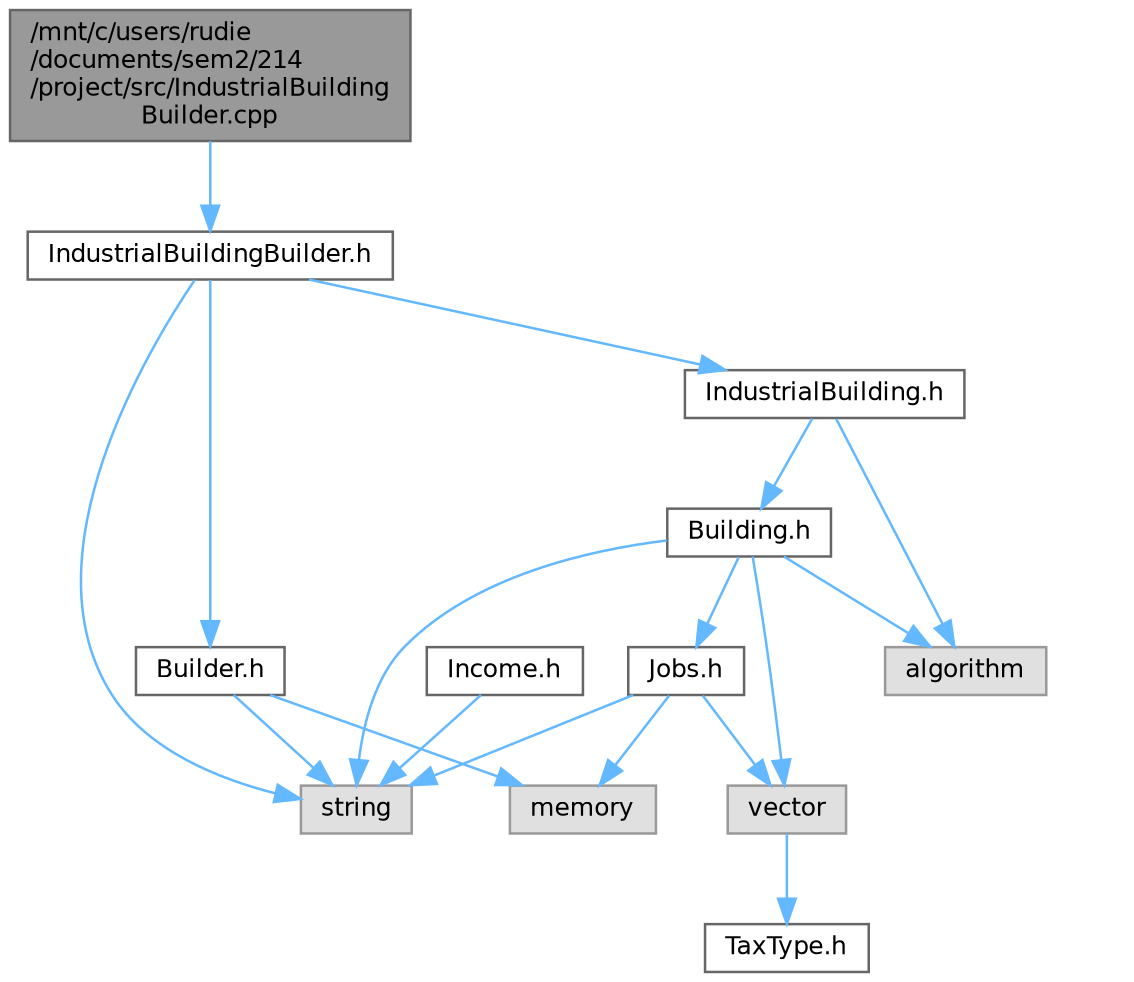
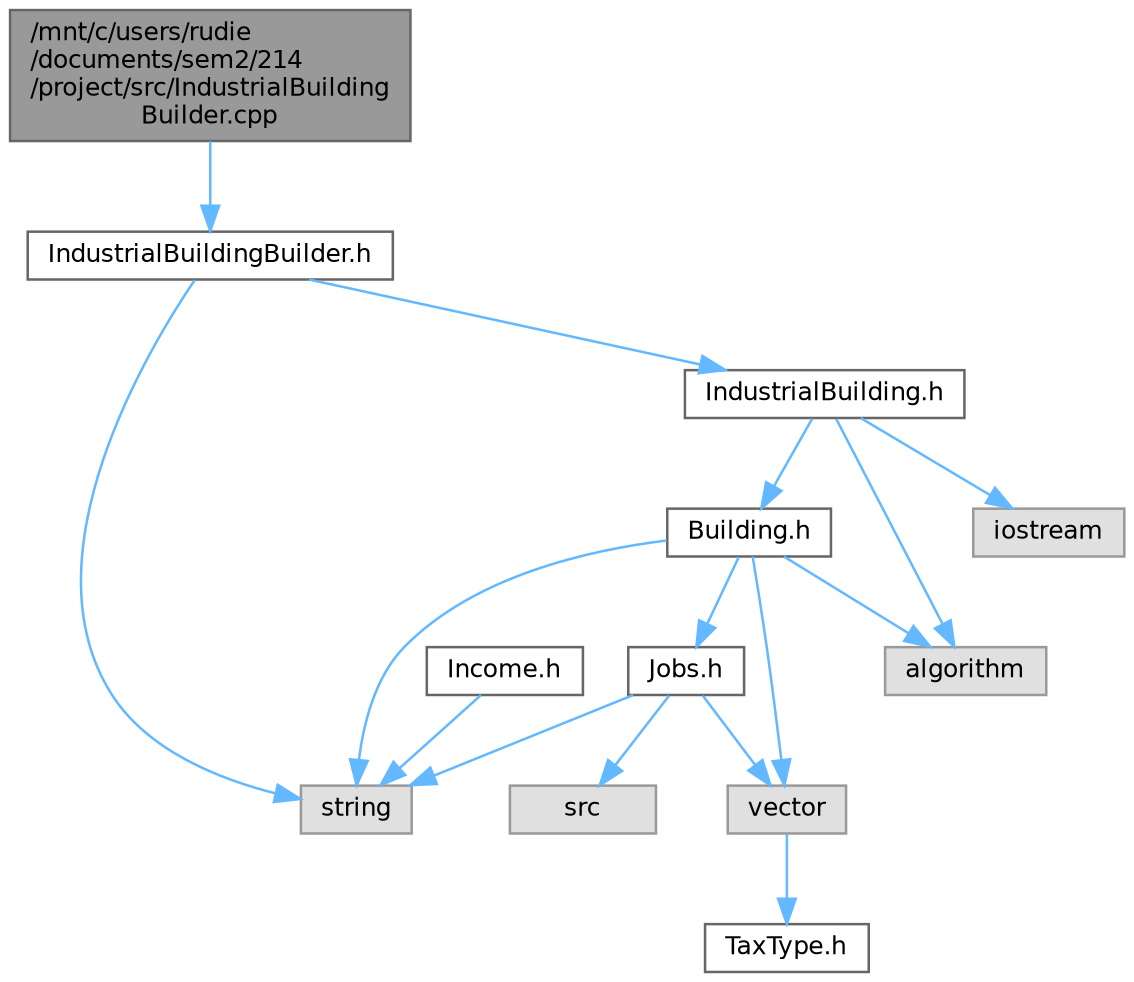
node "iostream": added
node "Builder.h": removed
node "memory": label "memory" -> "src"
